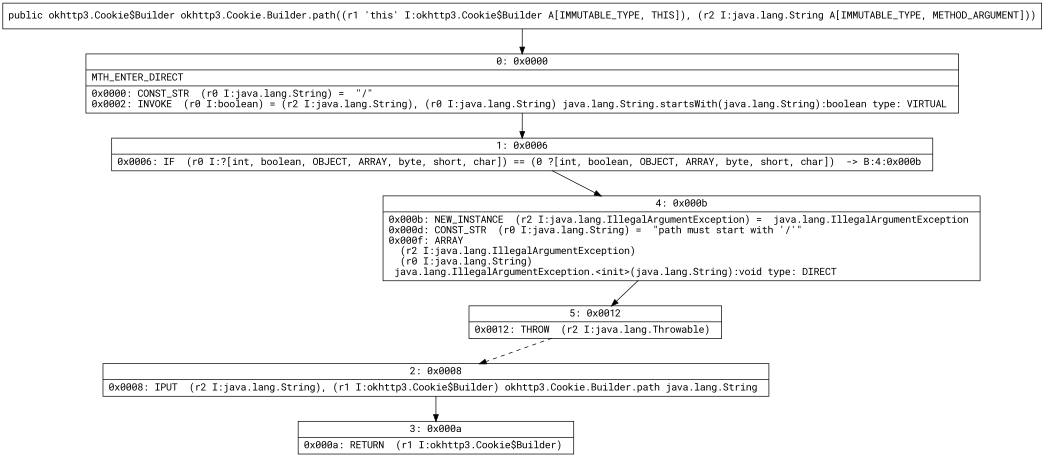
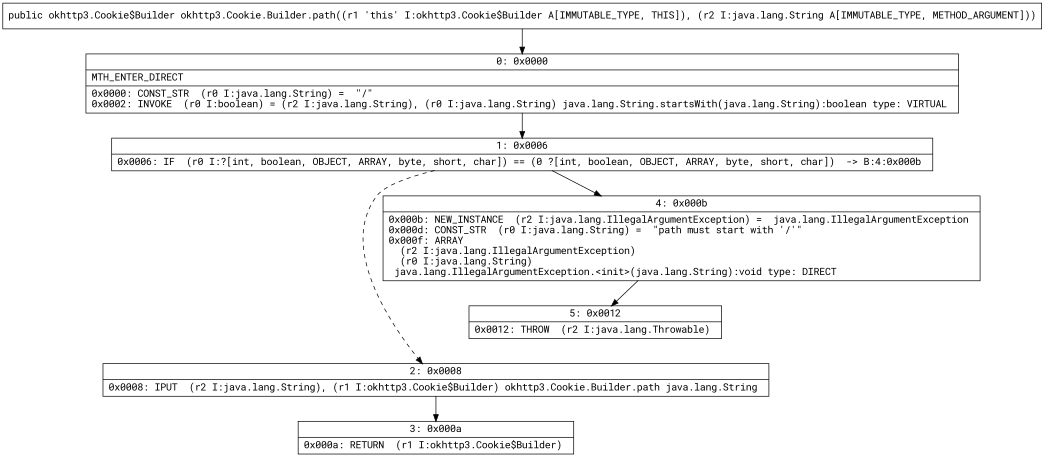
edge "5: 0x0012" -> "2: 0x0008": now "1: 0x0006" -> "2: 0x0008"
